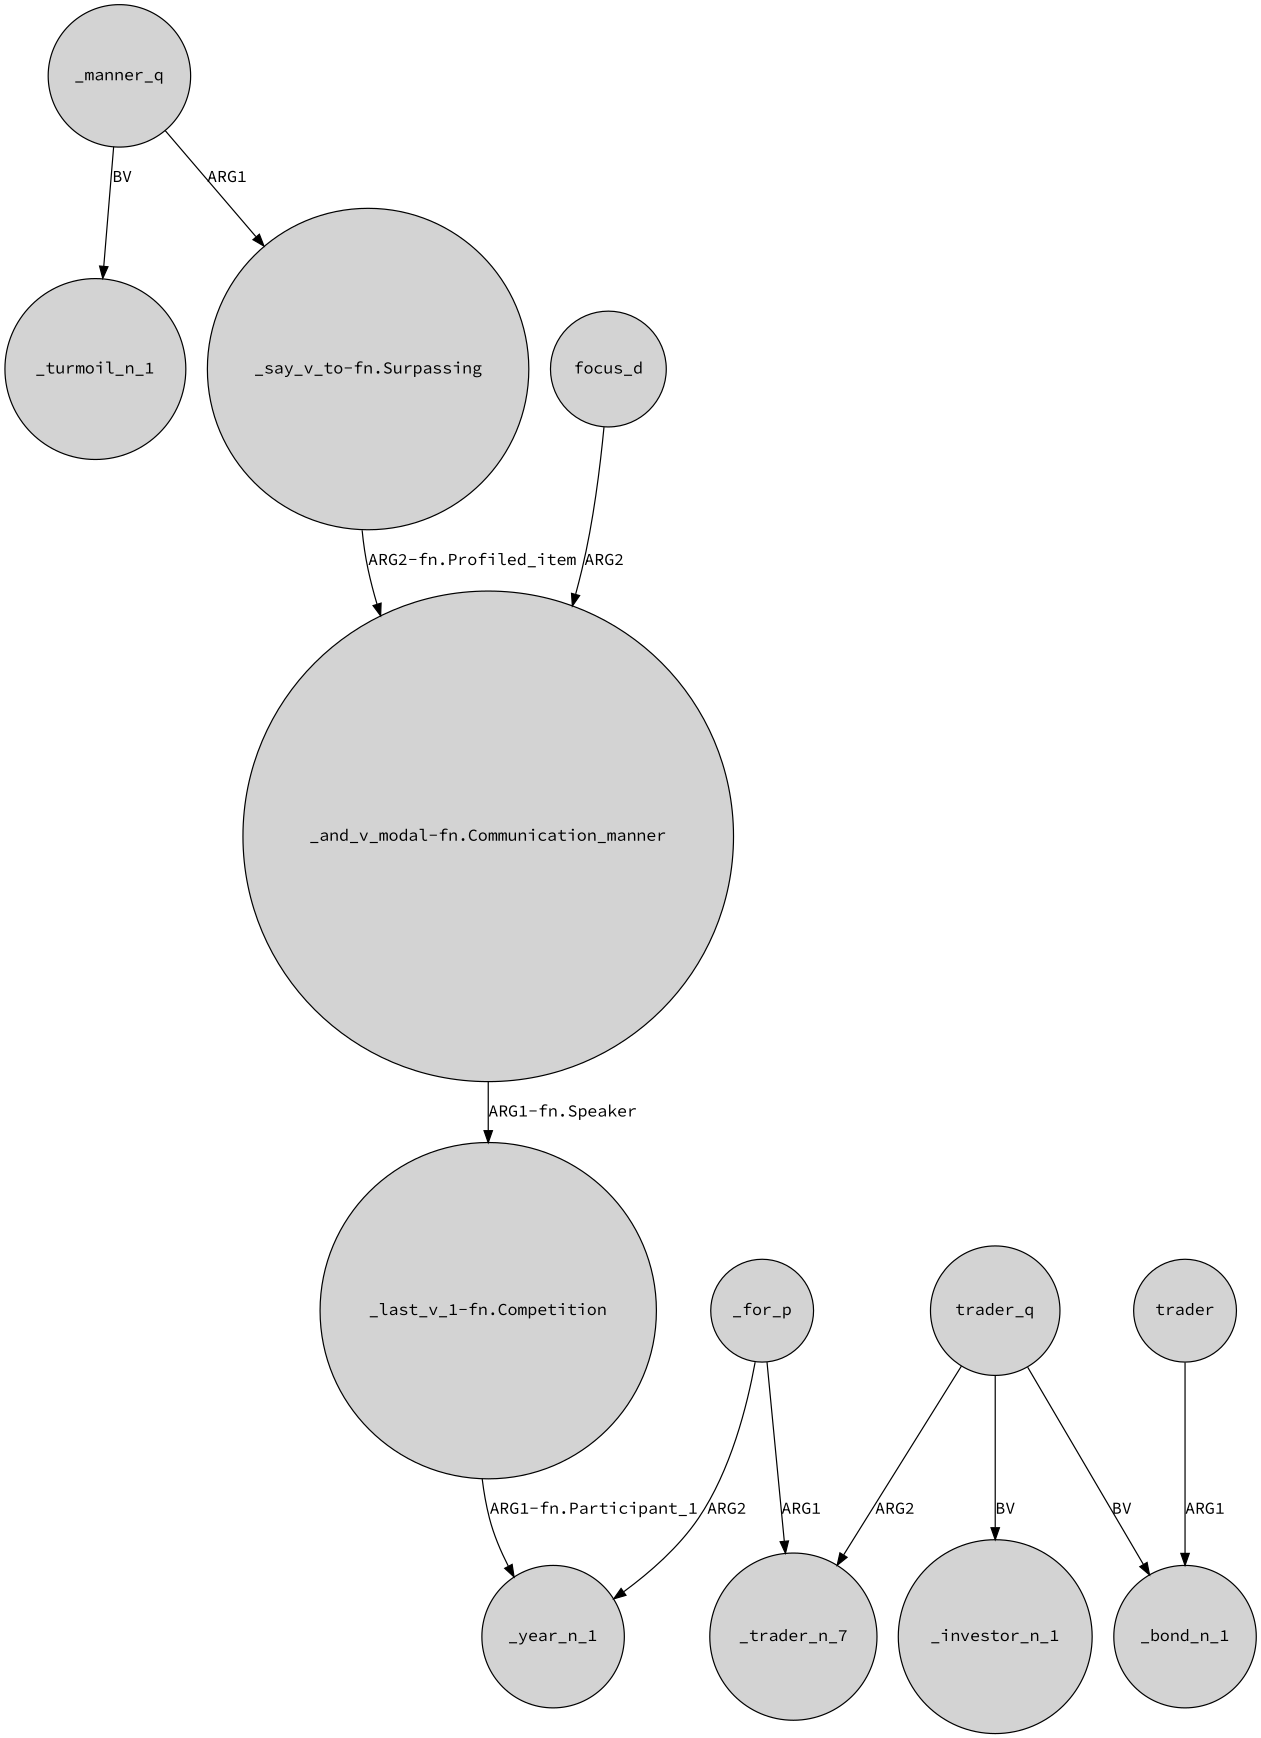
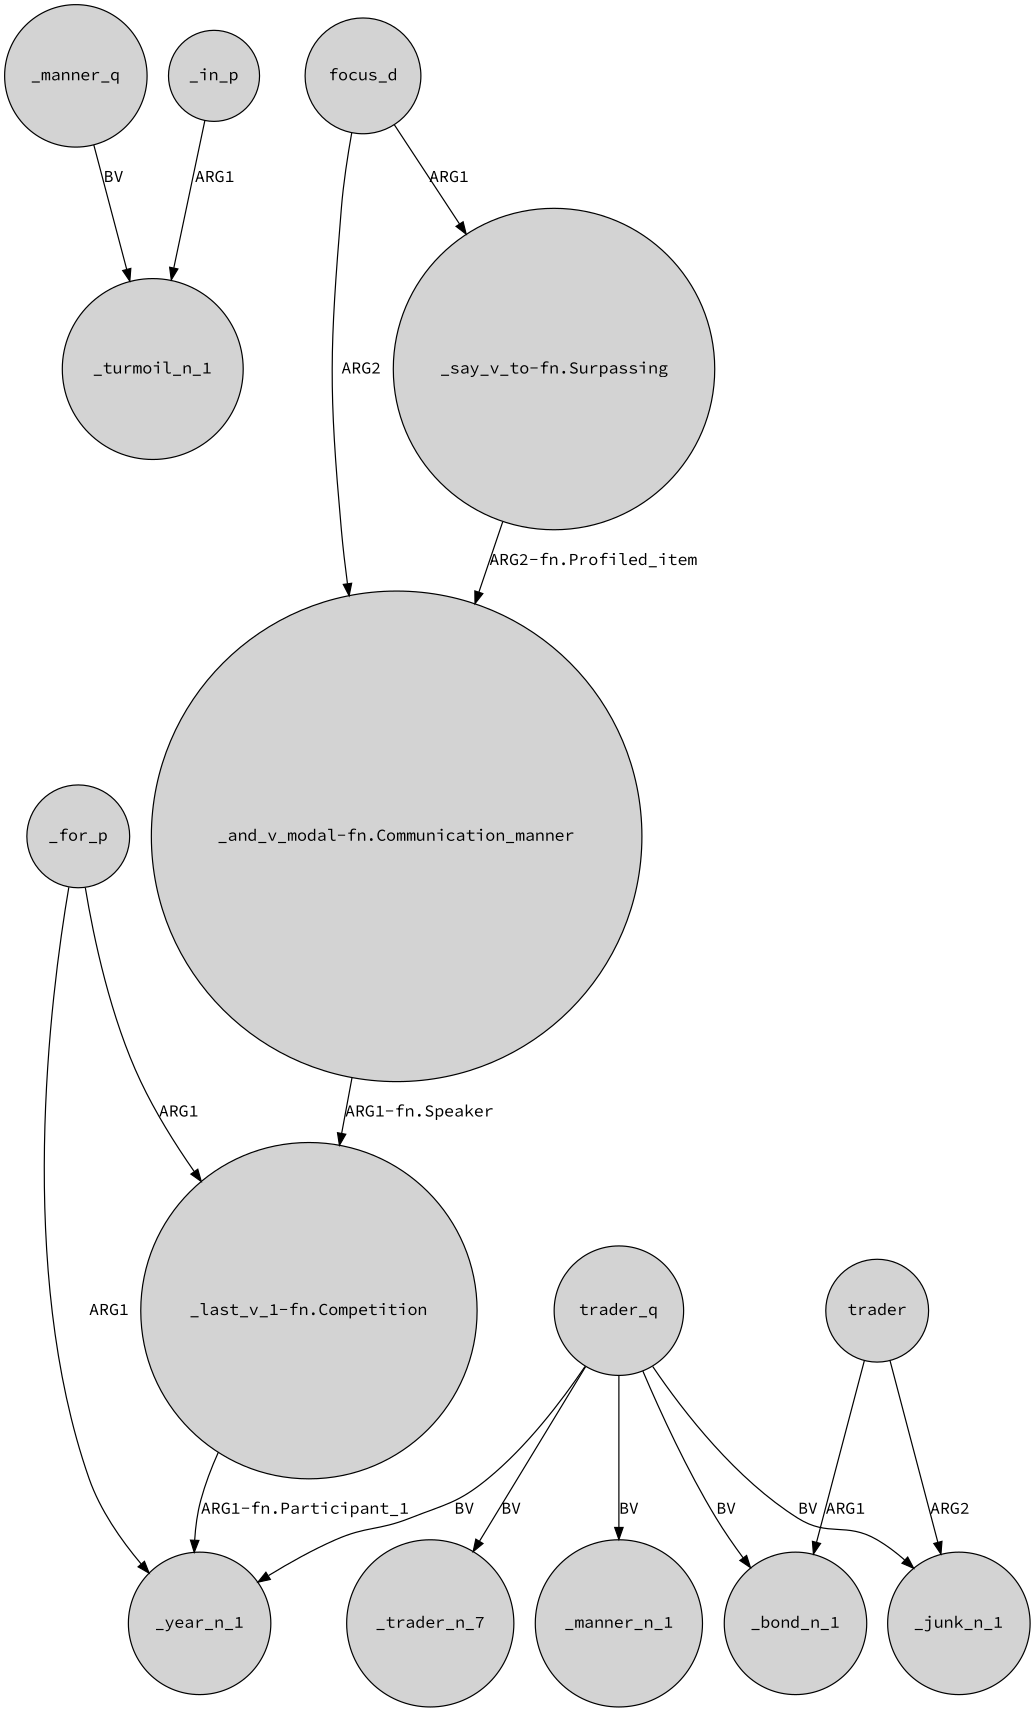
node "_in_p": added
edge "_manner_q" -> "_say_v_to-fn.Surpassing": now "focus_d" -> "_say_v_to-fn.Surpassing"
edge "_for_p" -> "_trader_n_7": now "_for_p" -> "_last_v_1-fn.Competition"
edge "trader_q" -> "_year_n_1": added, label "BV"
edge "_for_p" -> "_year_n_1": label "ARG2" -> "ARG1"
edge "trader_q" -> "_trader_n_7": label "ARG2" -> "BV"
node "_junk_n_1": added
node "_investor_n_1": label "_investor_n_1" -> "_manner_n_1"
